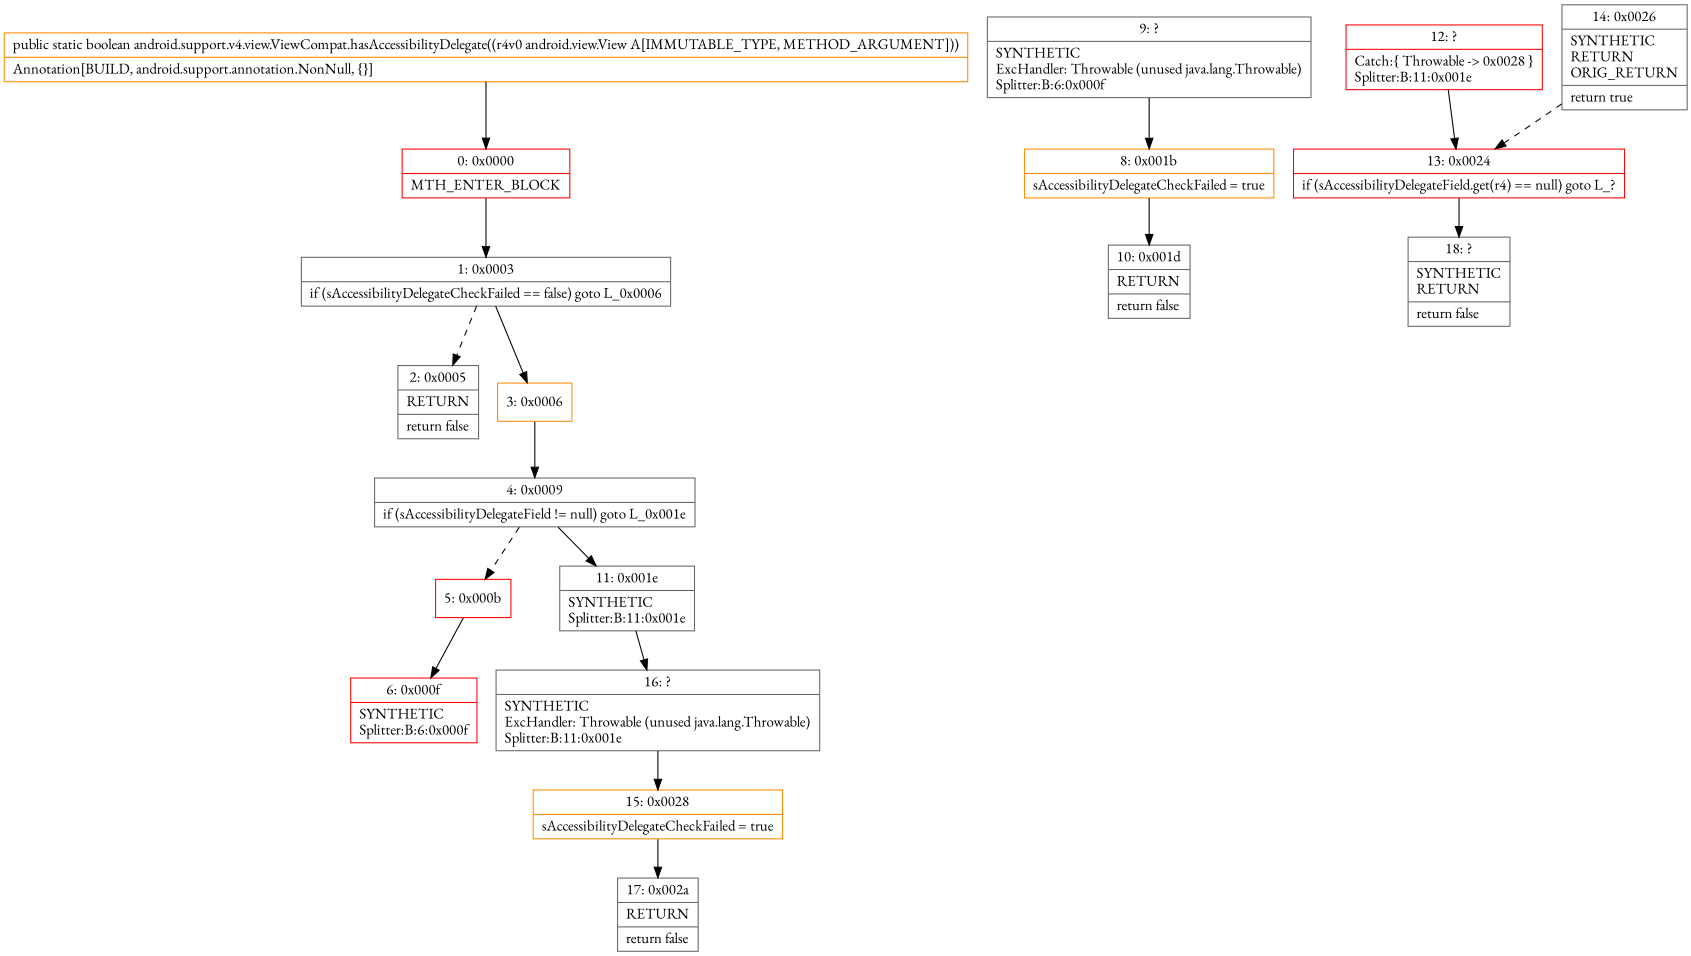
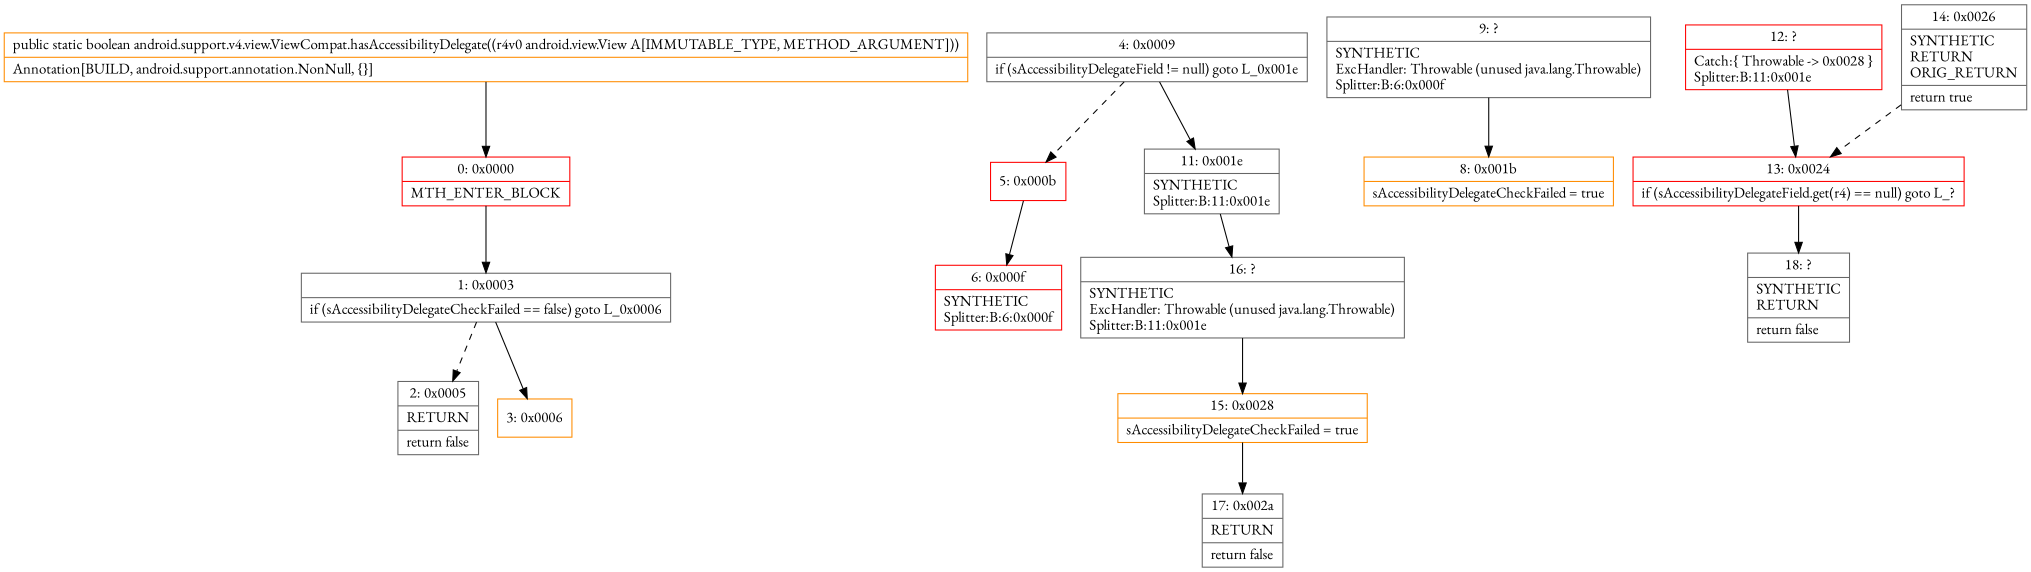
node "10: 0x001d": removed
edge "3: 0x0006" -> "4: 0x0009": removed
